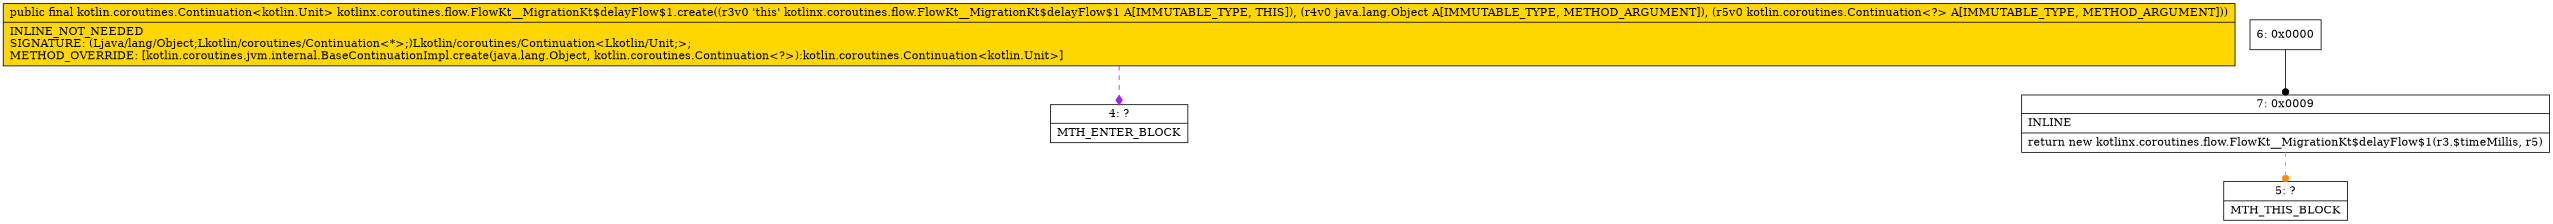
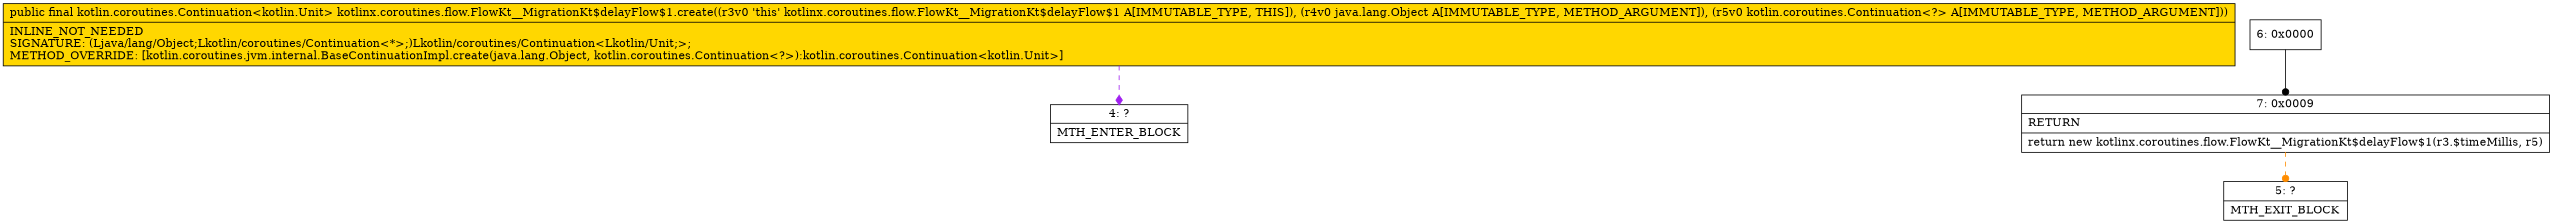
node "7: 0x0009": text "INLINE" -> "RETURN"
node "5: ?": text "MTH_THIS_BLOCK" -> "MTH_EXIT_BLOCK"
